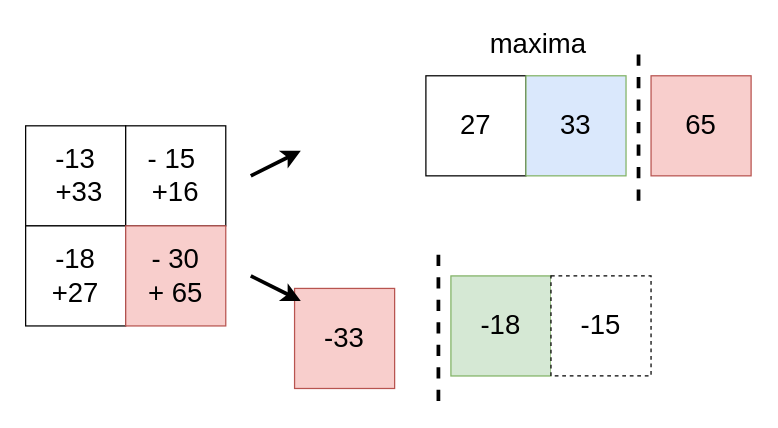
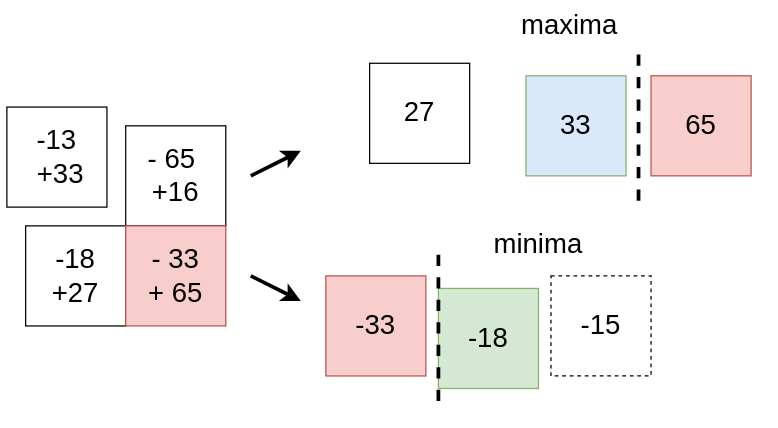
node "maxima": moved (538, 44) -> (569, 26)
node "27": moved (476, 126) -> (419, 113)
node "-13 +33": moved (76, 176) -> (57, 157)
node "- 15 +16": label "- 15 +16" -> "- 65 +16"
node "minima": added
node "- 30 + 65": label "- 30 + 65" -> "- 33 + 65"
node "-18": moved (501, 326) -> (488, 338)
node "-33": moved (344, 338) -> (376, 326)
